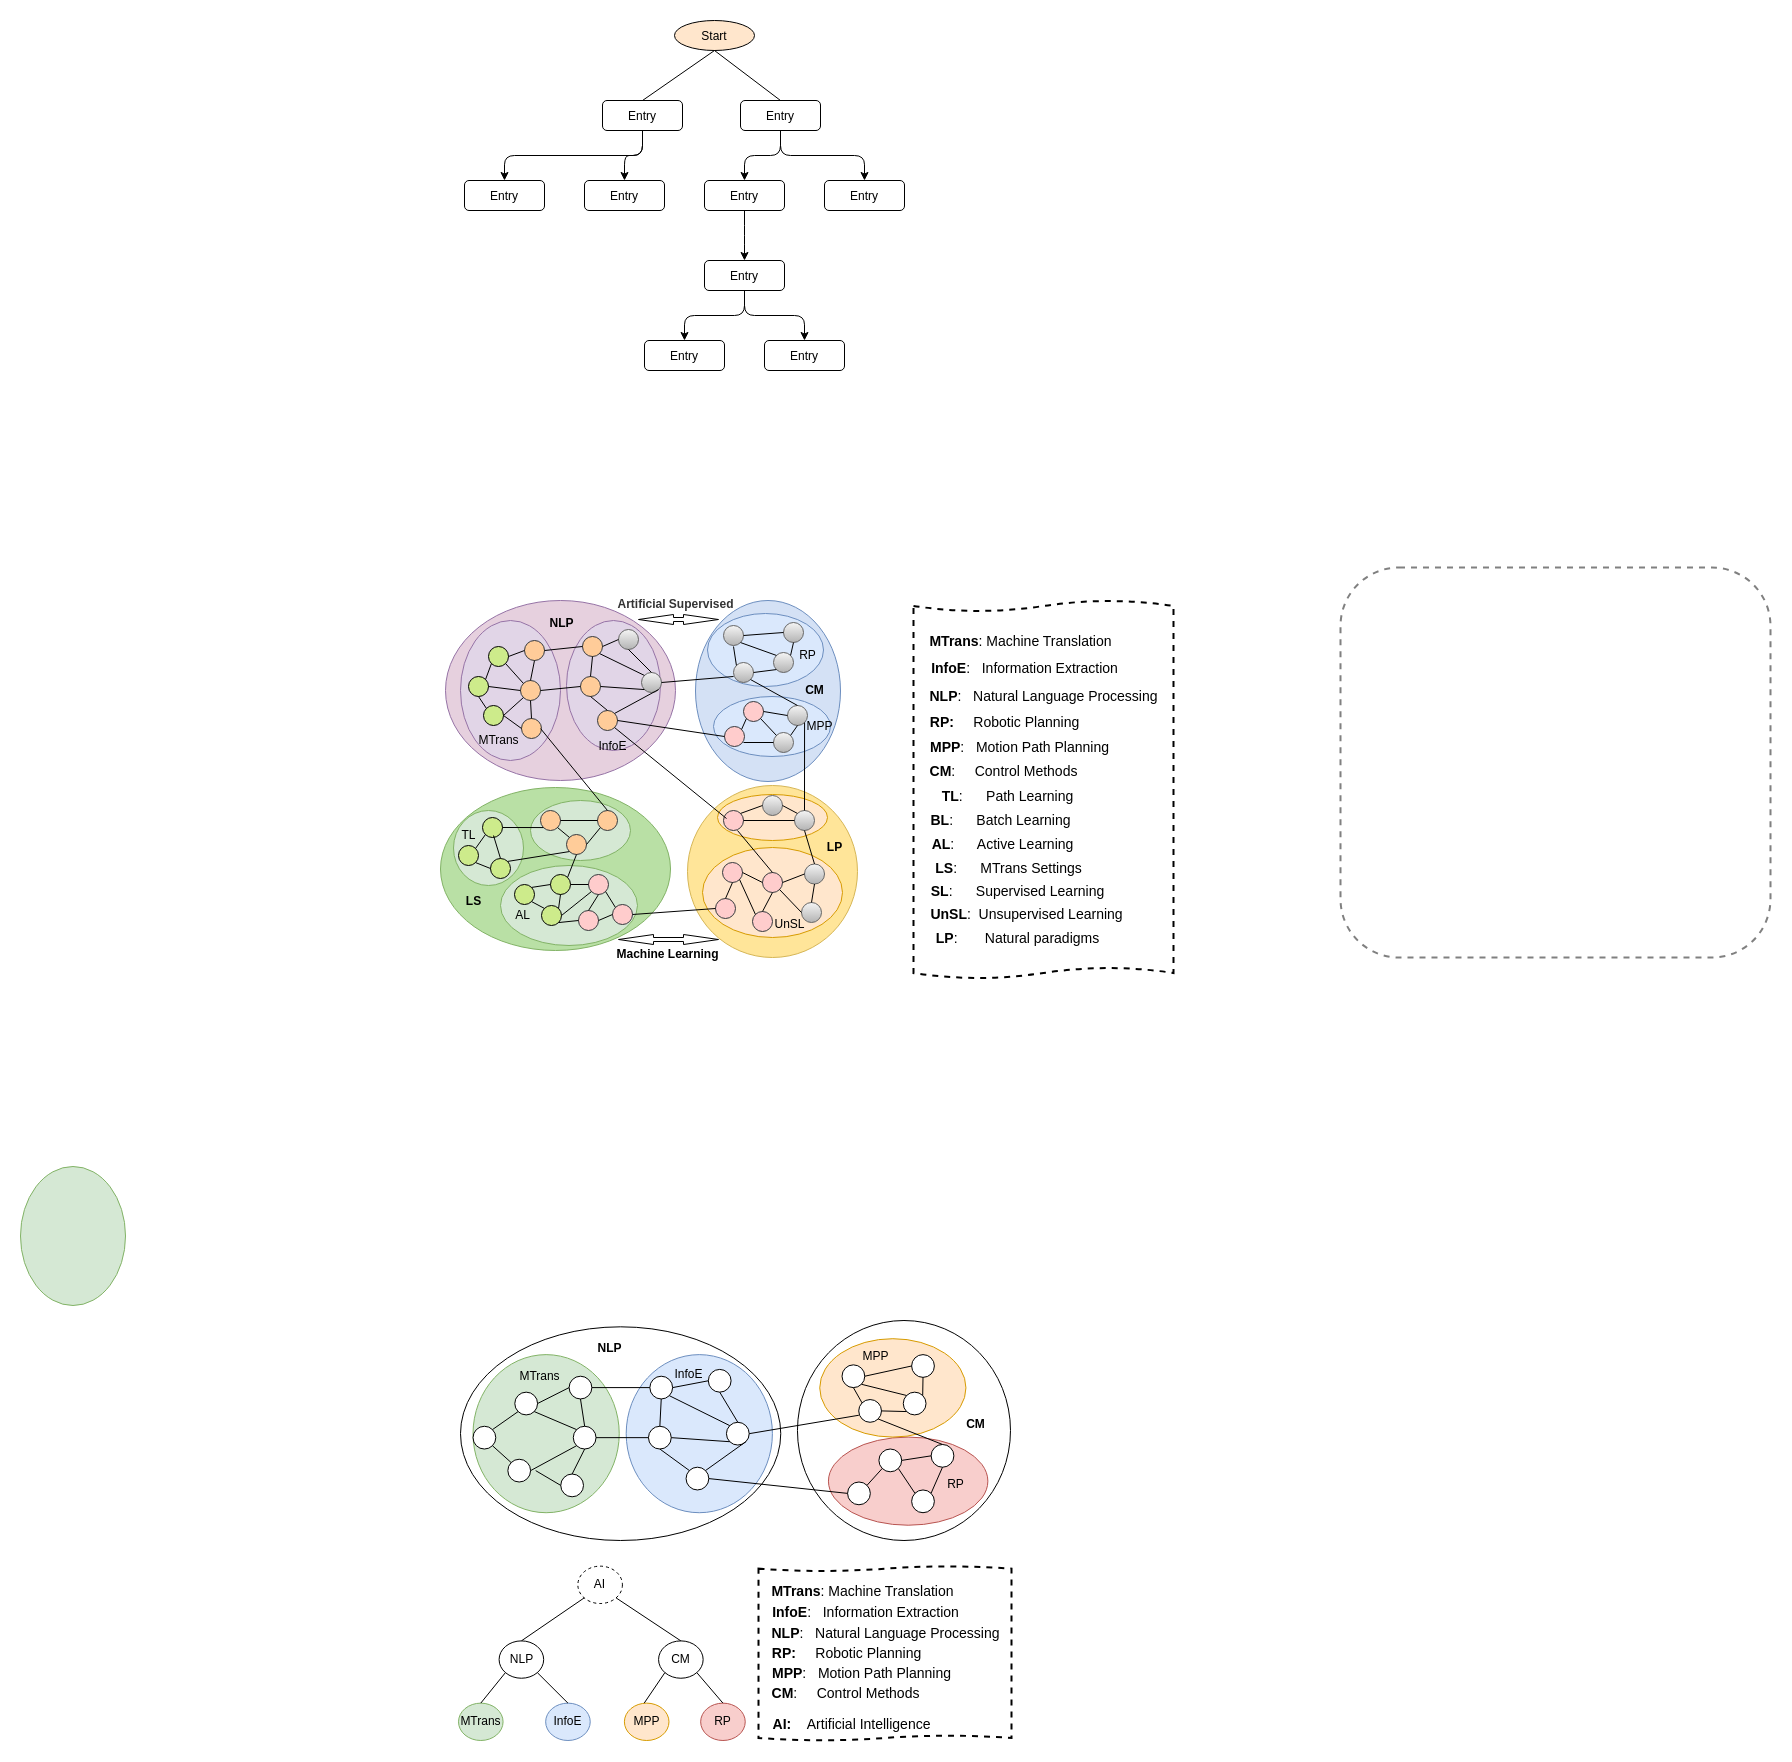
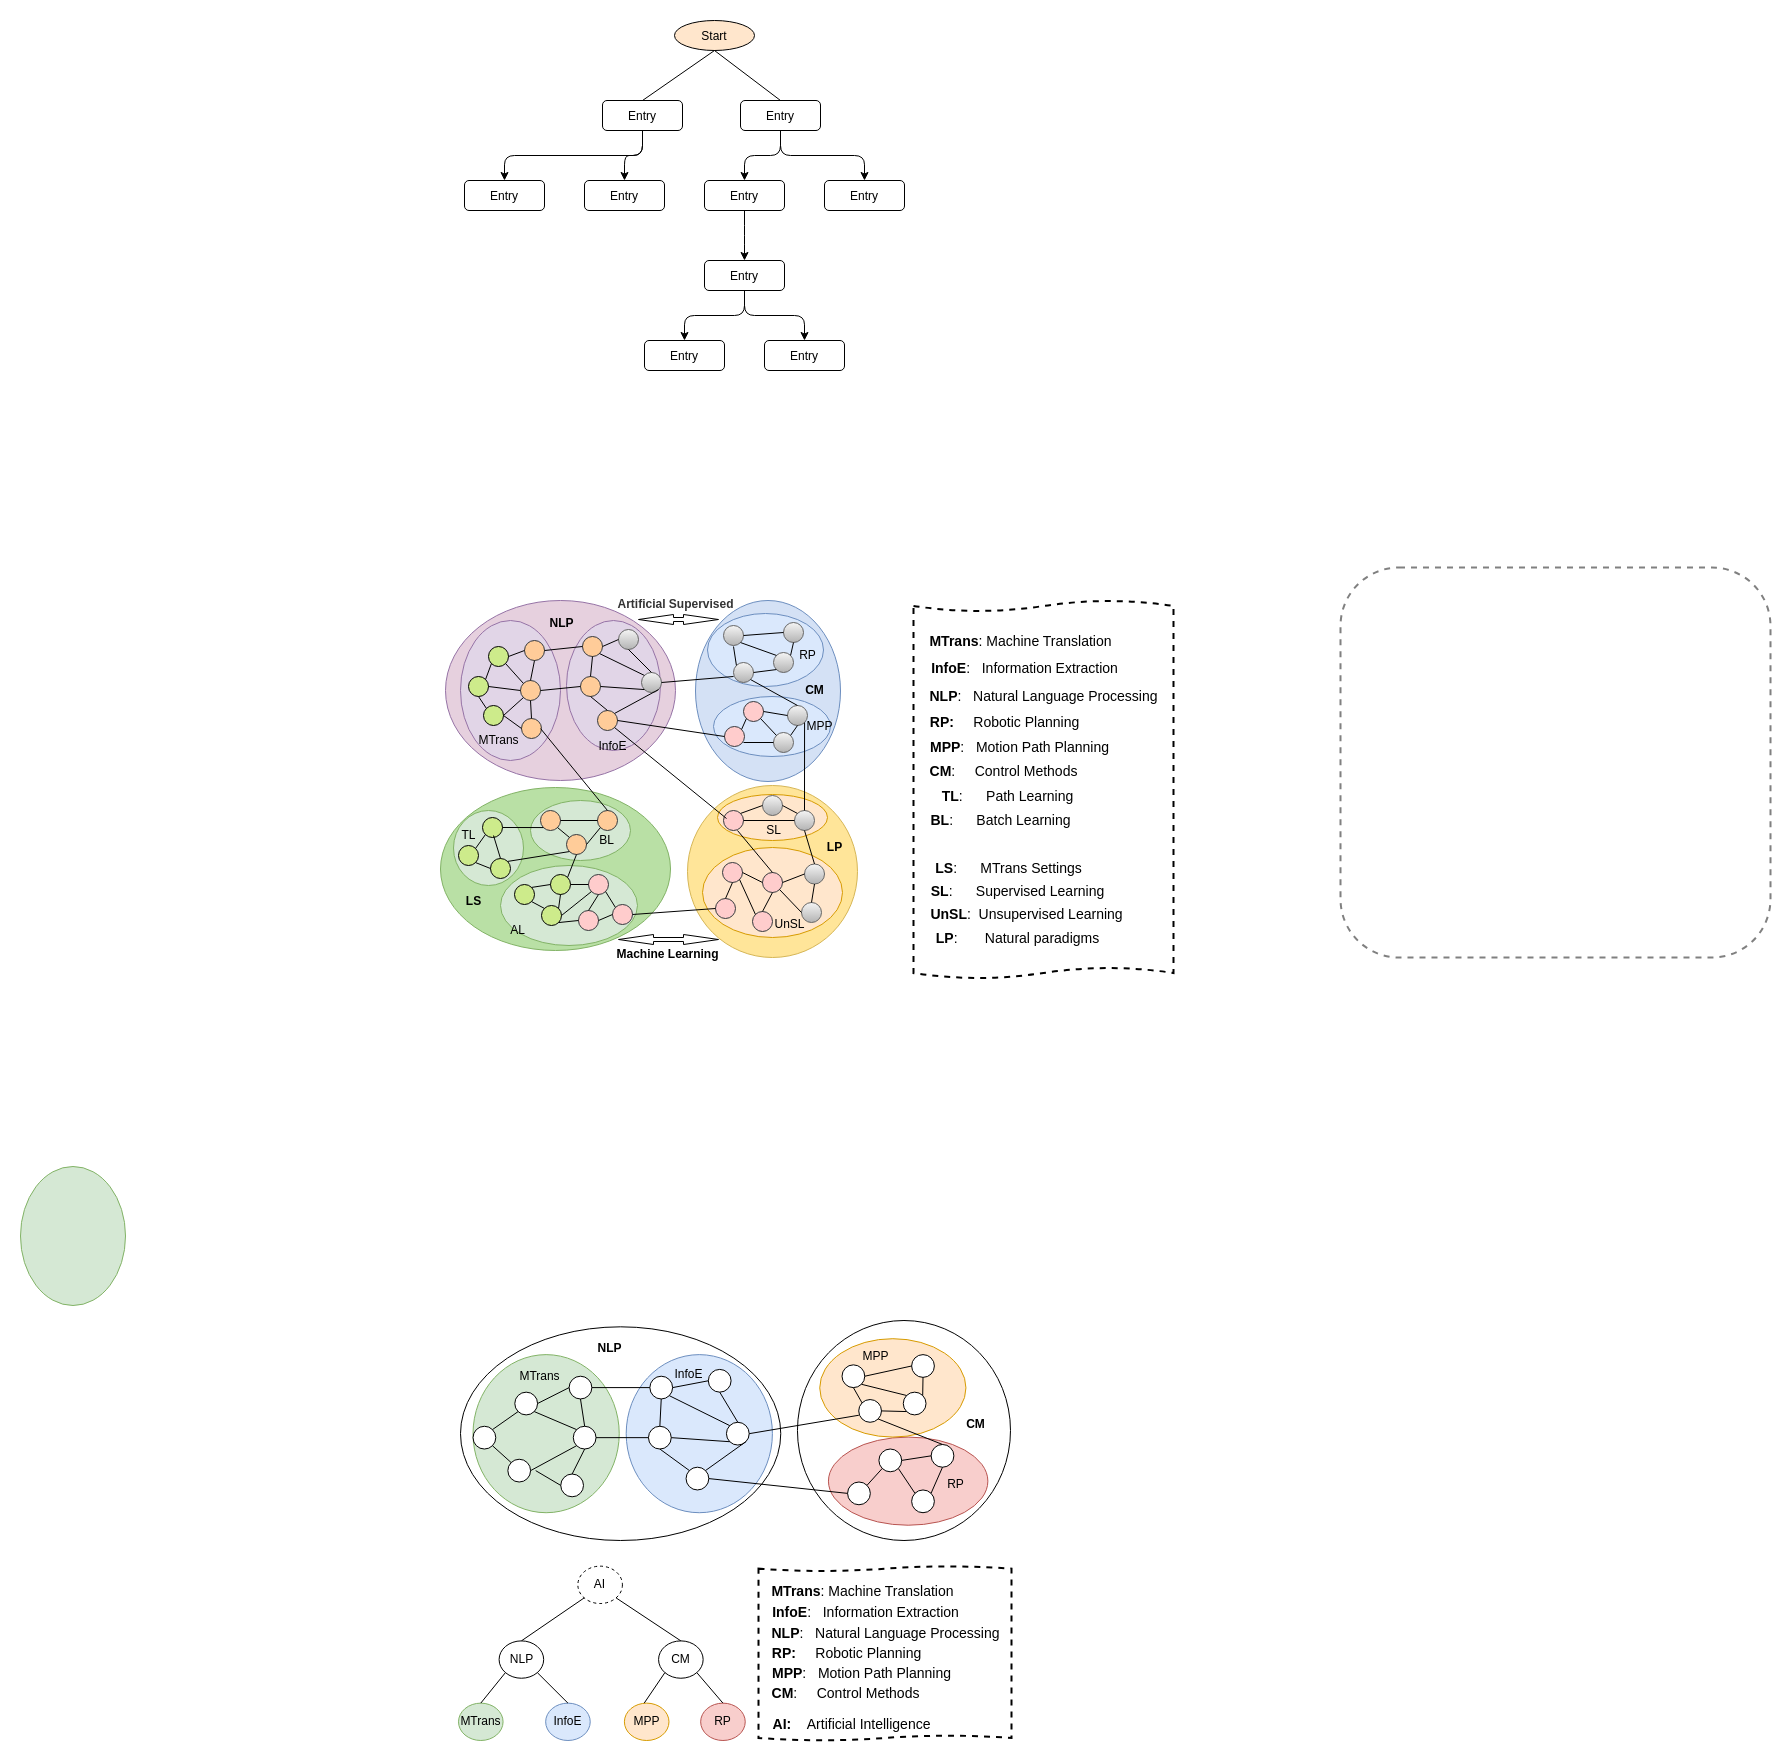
node "SL": added
node "BL": added
node "AL: Active Learning": removed
node "AL": moved (523, 916) -> (518, 931)
